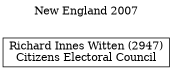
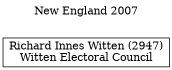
node "Richard Innes Witten (2947) Citizens Electoral Council": label "Richard Innes Witten (2947) Citizens Electoral Council" -> "Richard Innes Witten (2947) Witten Electoral Council"
